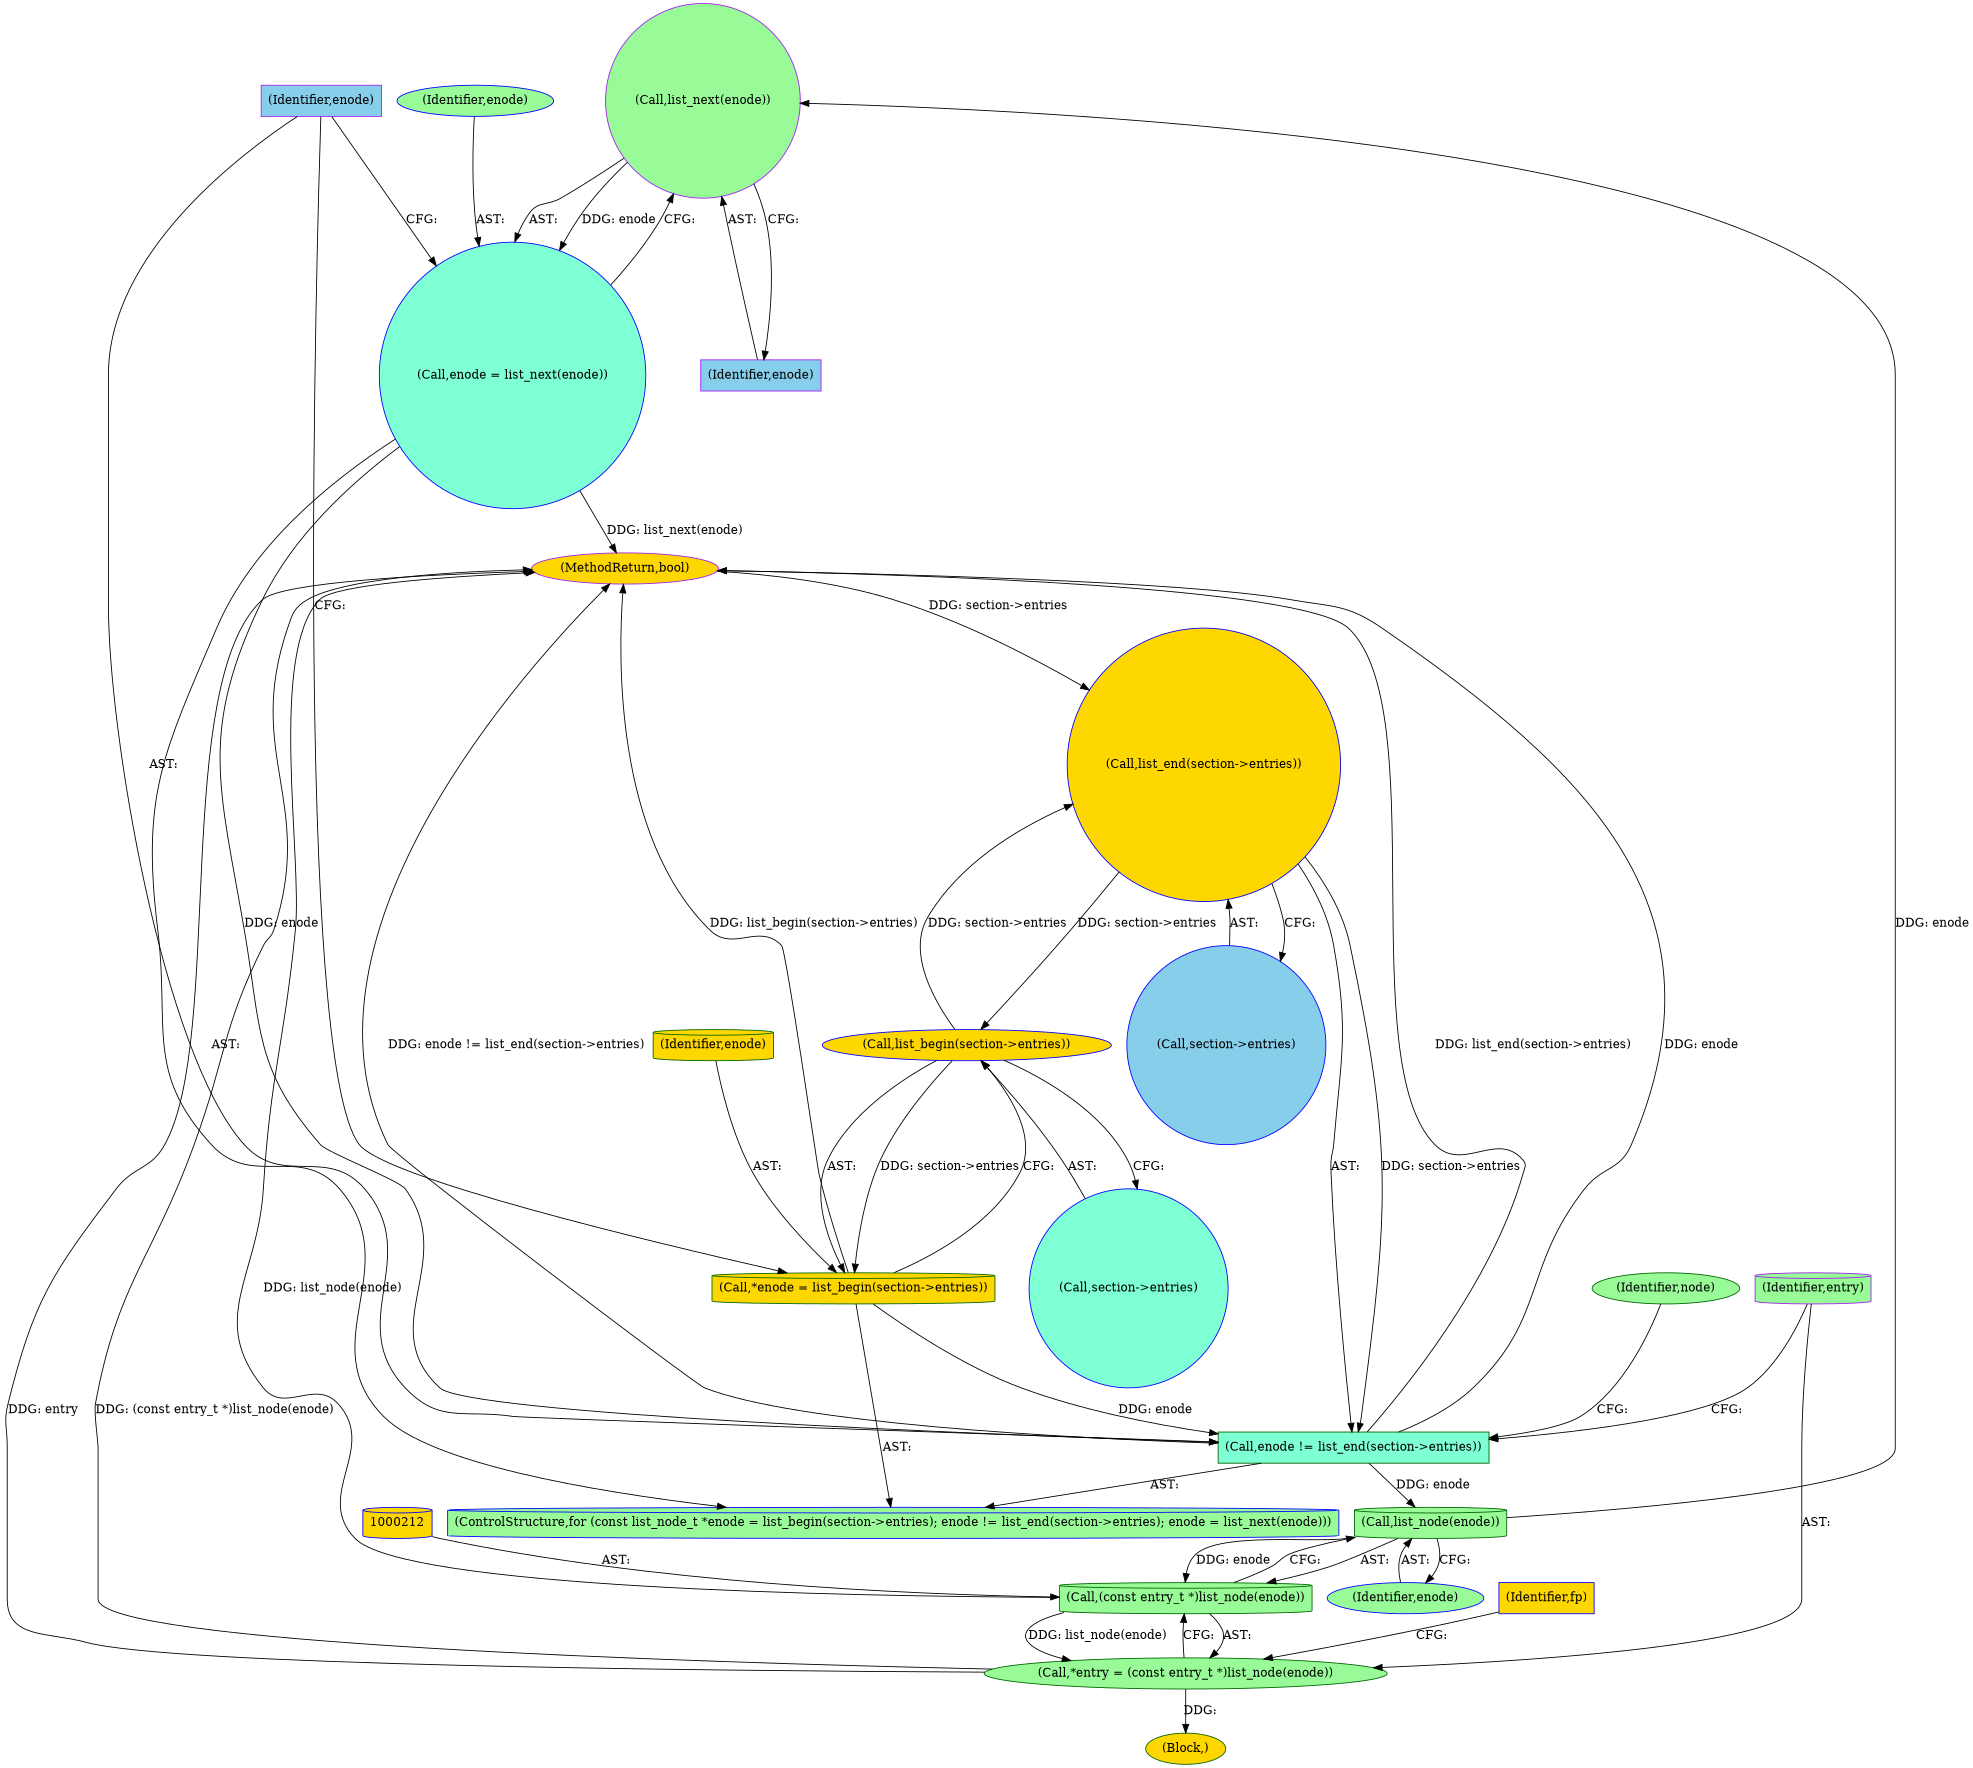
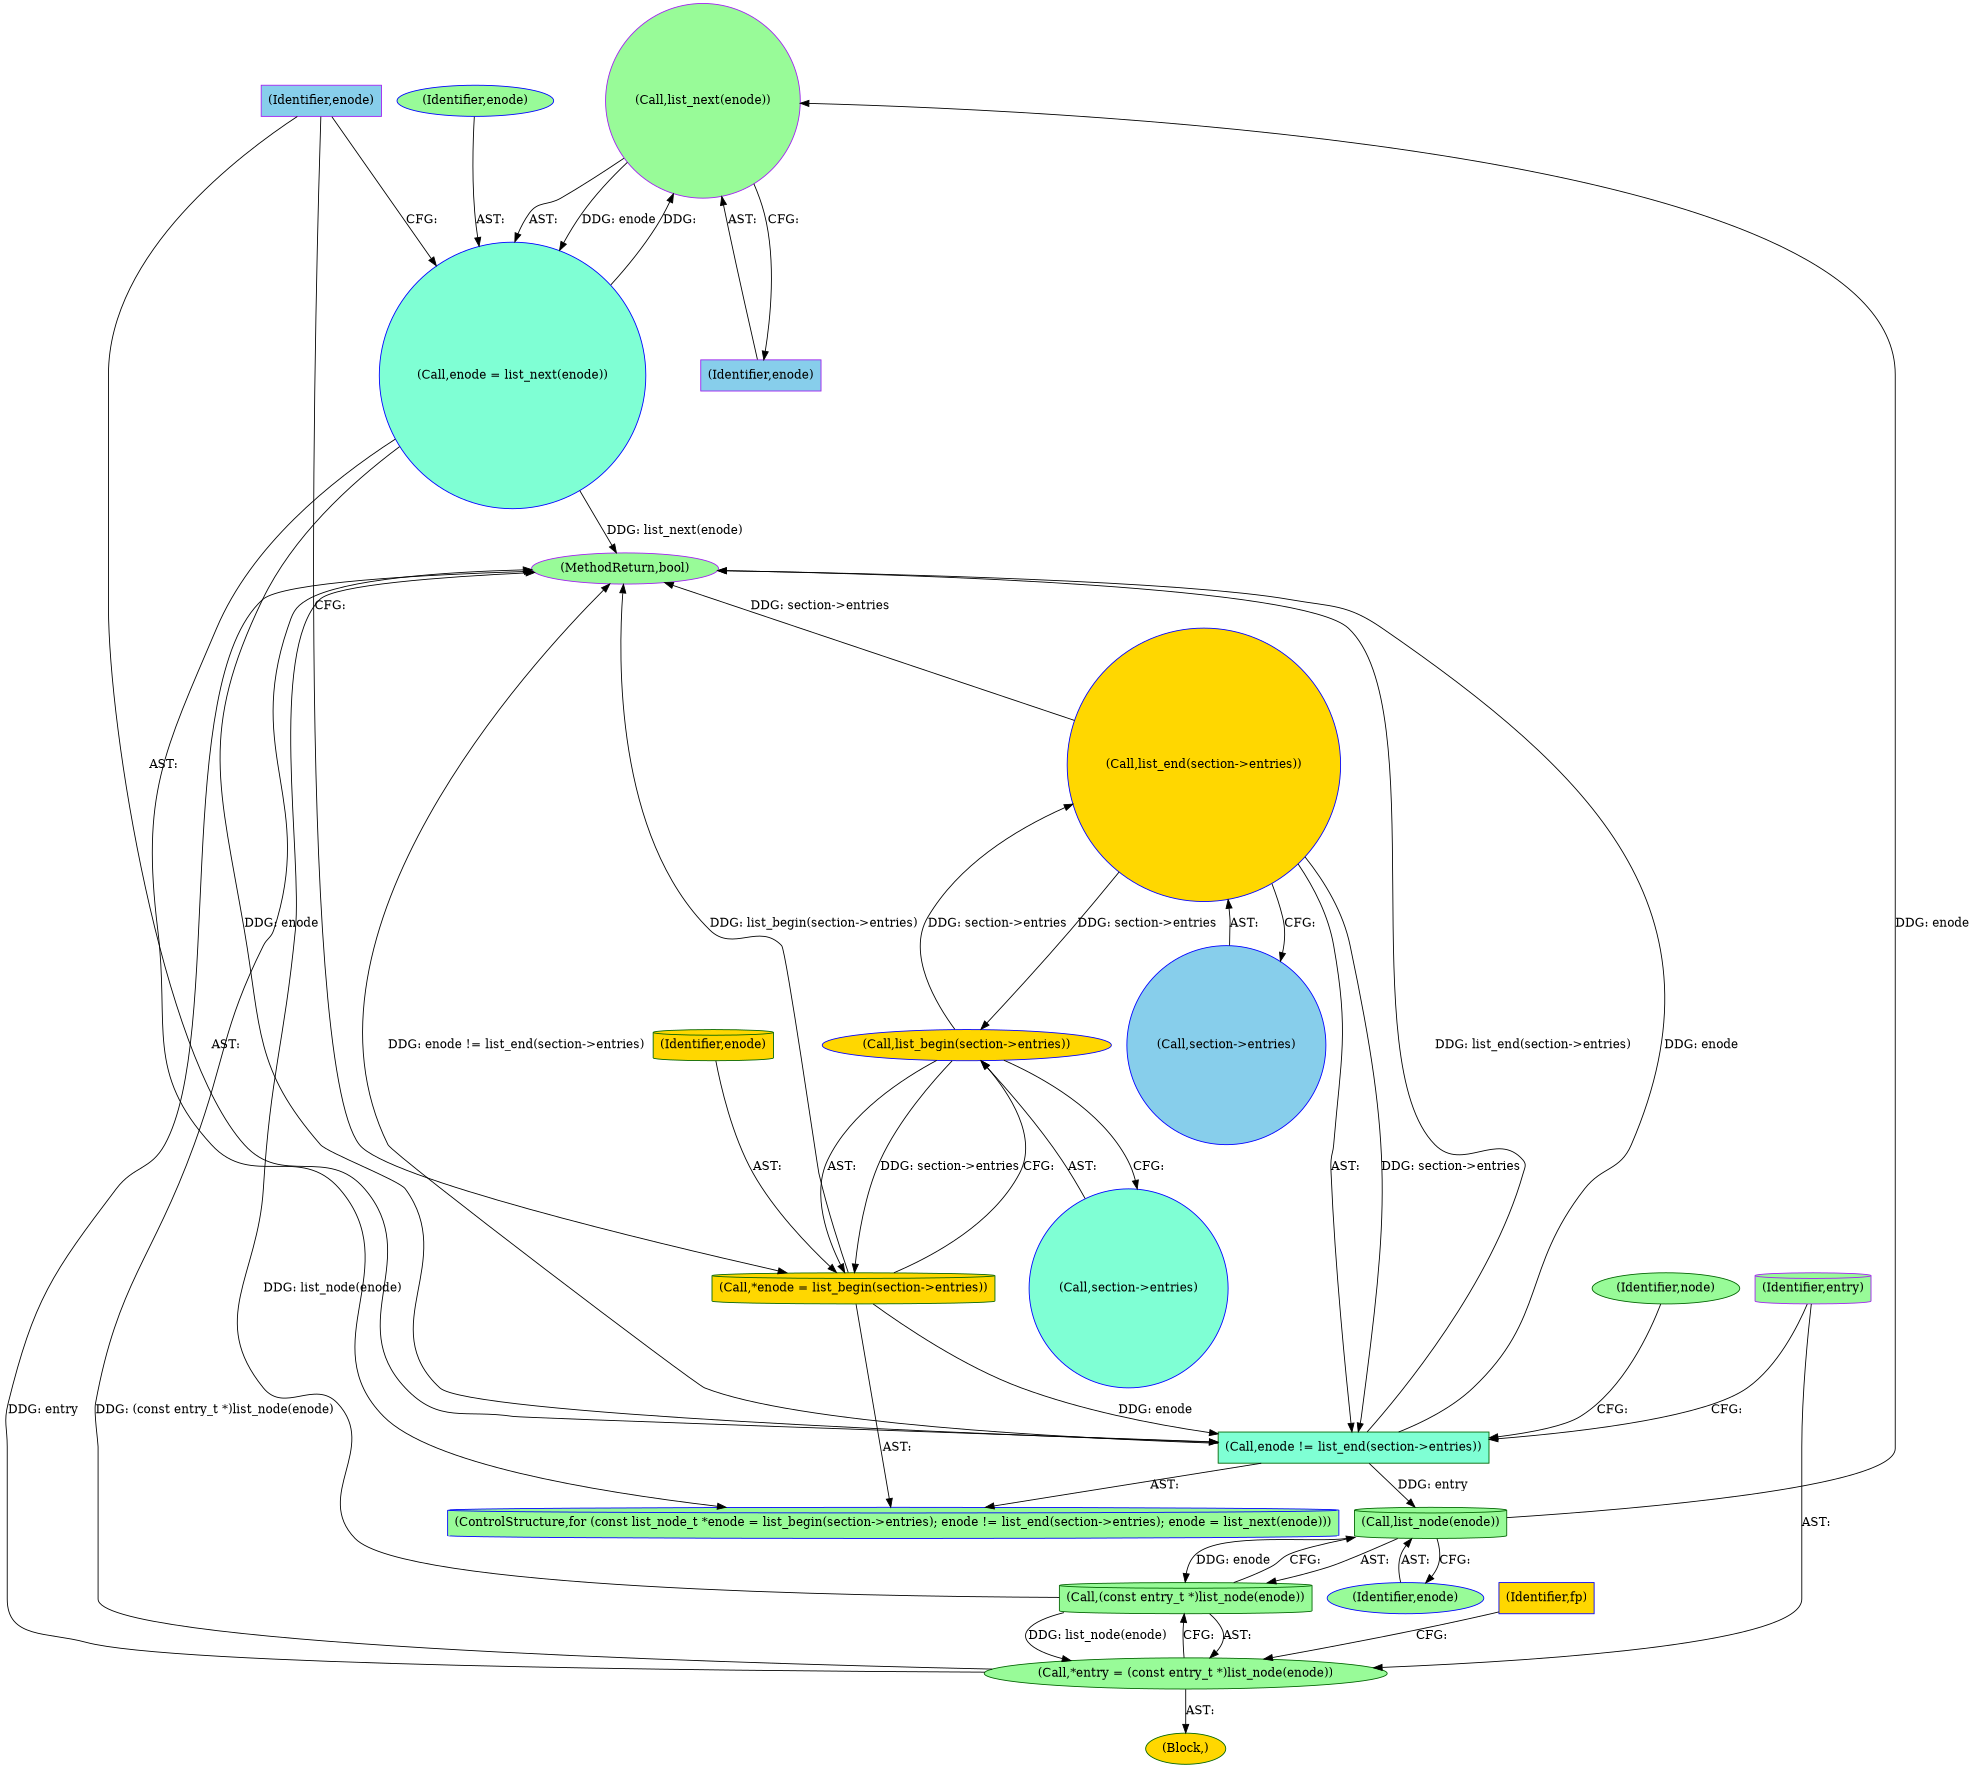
edge "(Call,enode = list_next(enode))" -> "(Call,list_next(enode))": label "CFG: " -> "DDG: "
node "(MethodReturn,bool)": fillcolor gold -> palegreen
edge "(MethodReturn,bool)" -> "(Call,list_end(section->entries))": reversed
edge "(Call,enode != list_end(section->entries))" -> "(Call,list_node(enode))": label "DDG: enode" -> "DDG: entry"
node "1000212": removed
edge "(Call,*entry = (const entry_t *)list_node(enode))" -> "(Block,)": label "DDG: " -> "AST: "
